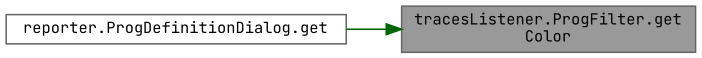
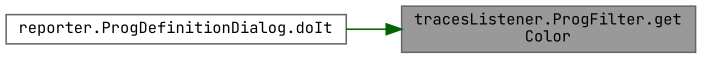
node "reporter.ProgDefinitionDialog.get": label "reporter.ProgDefinitionDialog.get" -> "reporter.ProgDefinitionDialog.doIt"
